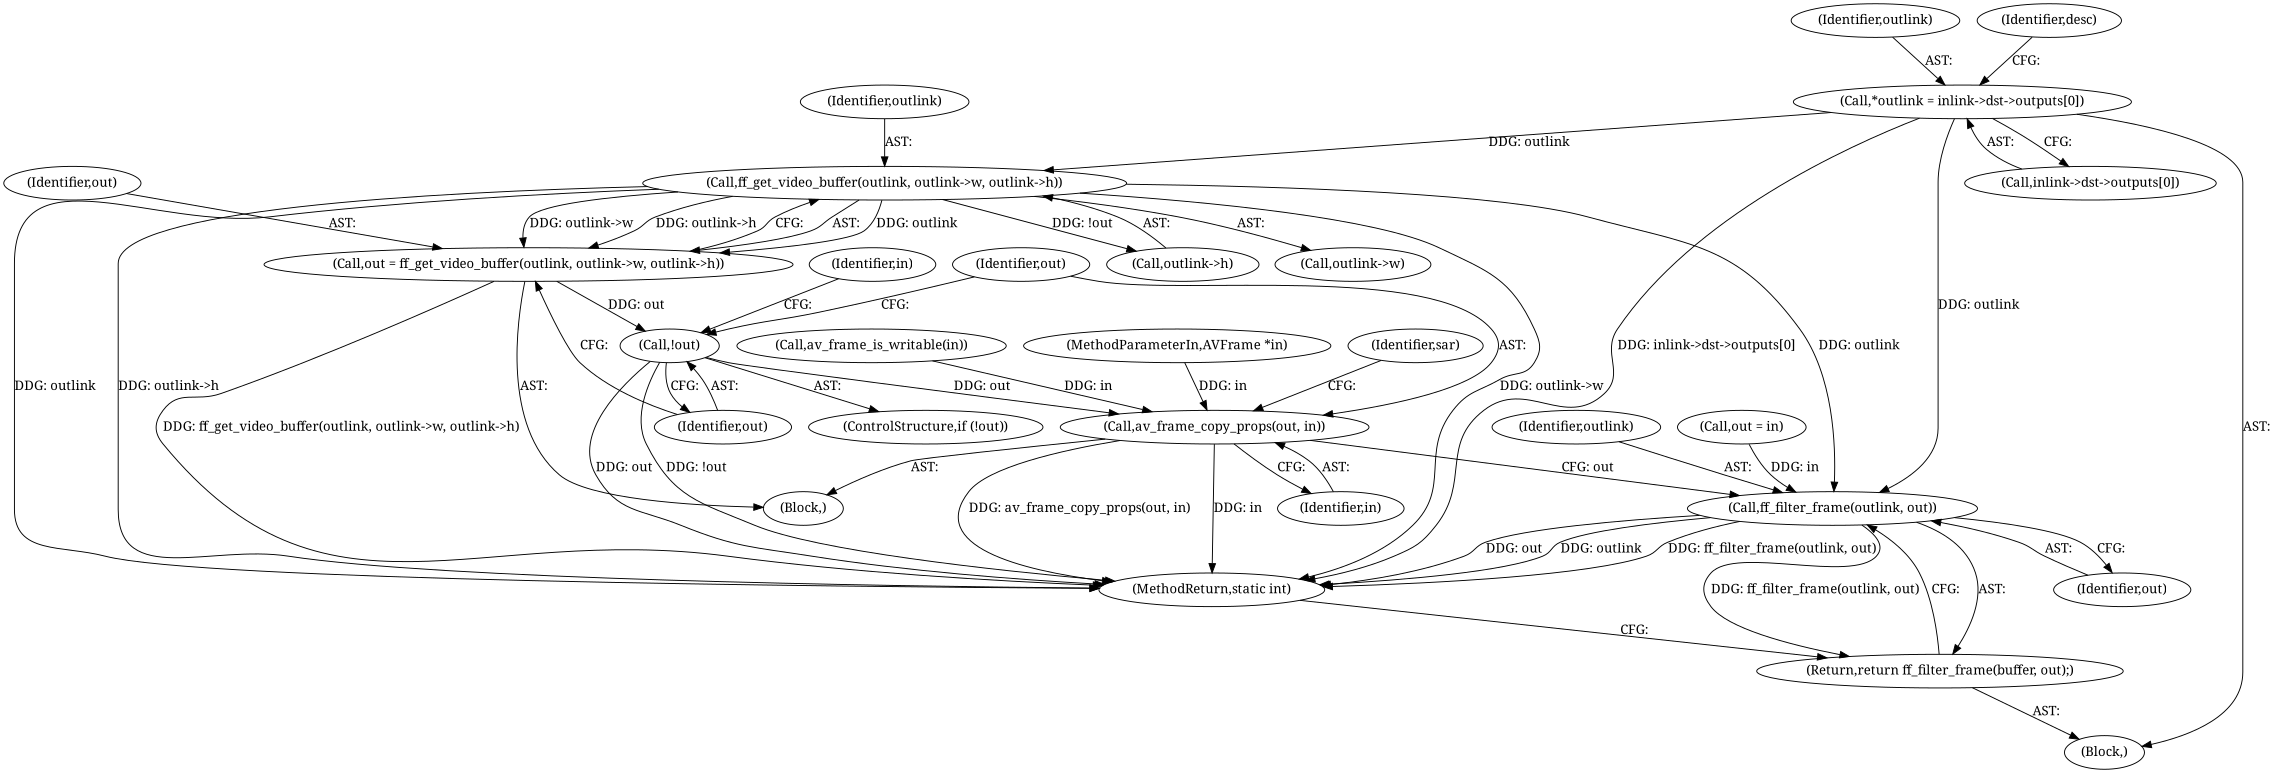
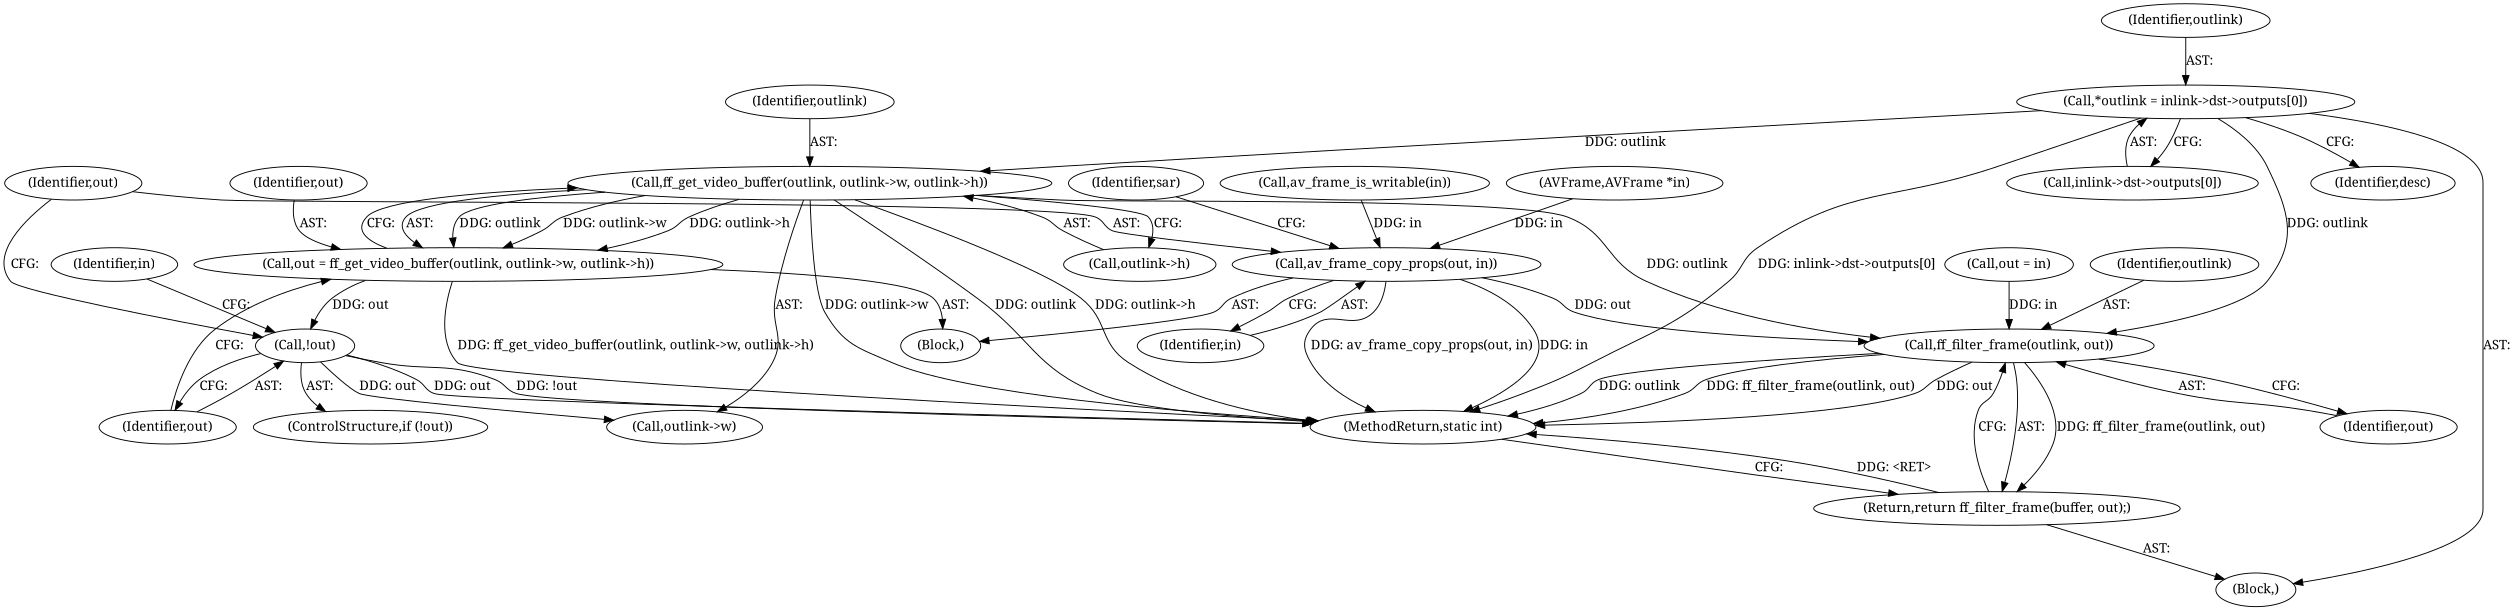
edge "(Identifier,desc)" -> "(Call,*outlink = inlink->dst->outputs[0])": reversed
edge "(Call,ff_get_video_buffer(outlink, outlink->w, outlink->h))" -> "(Call,outlink->h)": label "DDG: !out" -> "CFG: "
node "(MethodParameterIn,AVFrame *in)": label "(MethodParameterIn,AVFrame *in)" -> "(AVFrame,AVFrame *in)"
edge "(Call,!out)" -> "(Call,av_frame_copy_props(out, in))": now "(Call,!out)" -> "(Call,outlink->w)"
edge "(Return,return ff_filter_frame(buffer, out);)" -> "(MethodReturn,static int)": added, label "DDG: <RET>"
edge "(Call,av_frame_copy_props(out, in))" -> "(Call,ff_filter_frame(outlink, out))": label "CFG: out" -> "DDG: out"
